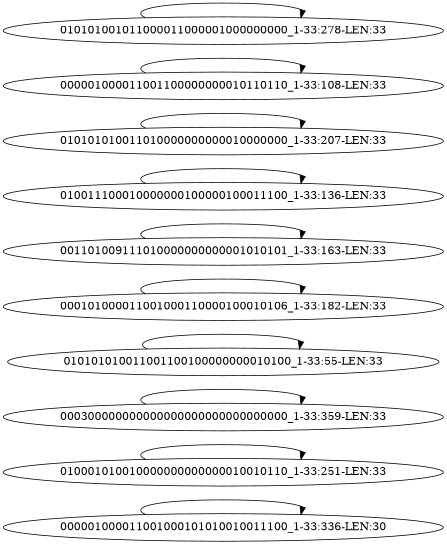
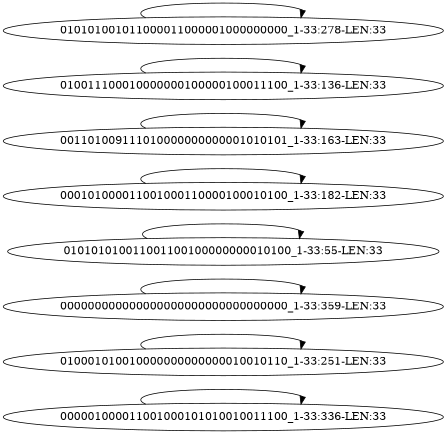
node "000001000011001100000000010110110_1-33:108-LEN:33": removed
node "010101010011010000000000010000000_1-33:207-LEN:33": removed
node "000101000011001000110000100010106_1-33:182-LEN:33": label "000101000011001000110000100010106_1-33:182-LEN:33" -> "000101000011001000110000100010100_1-33:182-LEN:33"
node "000300000000000000000000000000000_1-33:359-LEN:33": label "000300000000000000000000000000000_1-33:359-LEN:33" -> "000000000000000000000000000000000_1-33:359-LEN:33"
node "000001000011001000101010010011100_1-33:336-LEN:30": label "000001000011001000101010010011100_1-33:336-LEN:30" -> "000001000011001000101010010011100_1-33:336-LEN:33"
